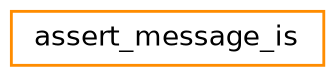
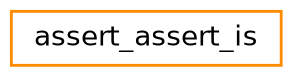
node "assert_message_is": label "assert_message_is" -> "assert_assert_is"
